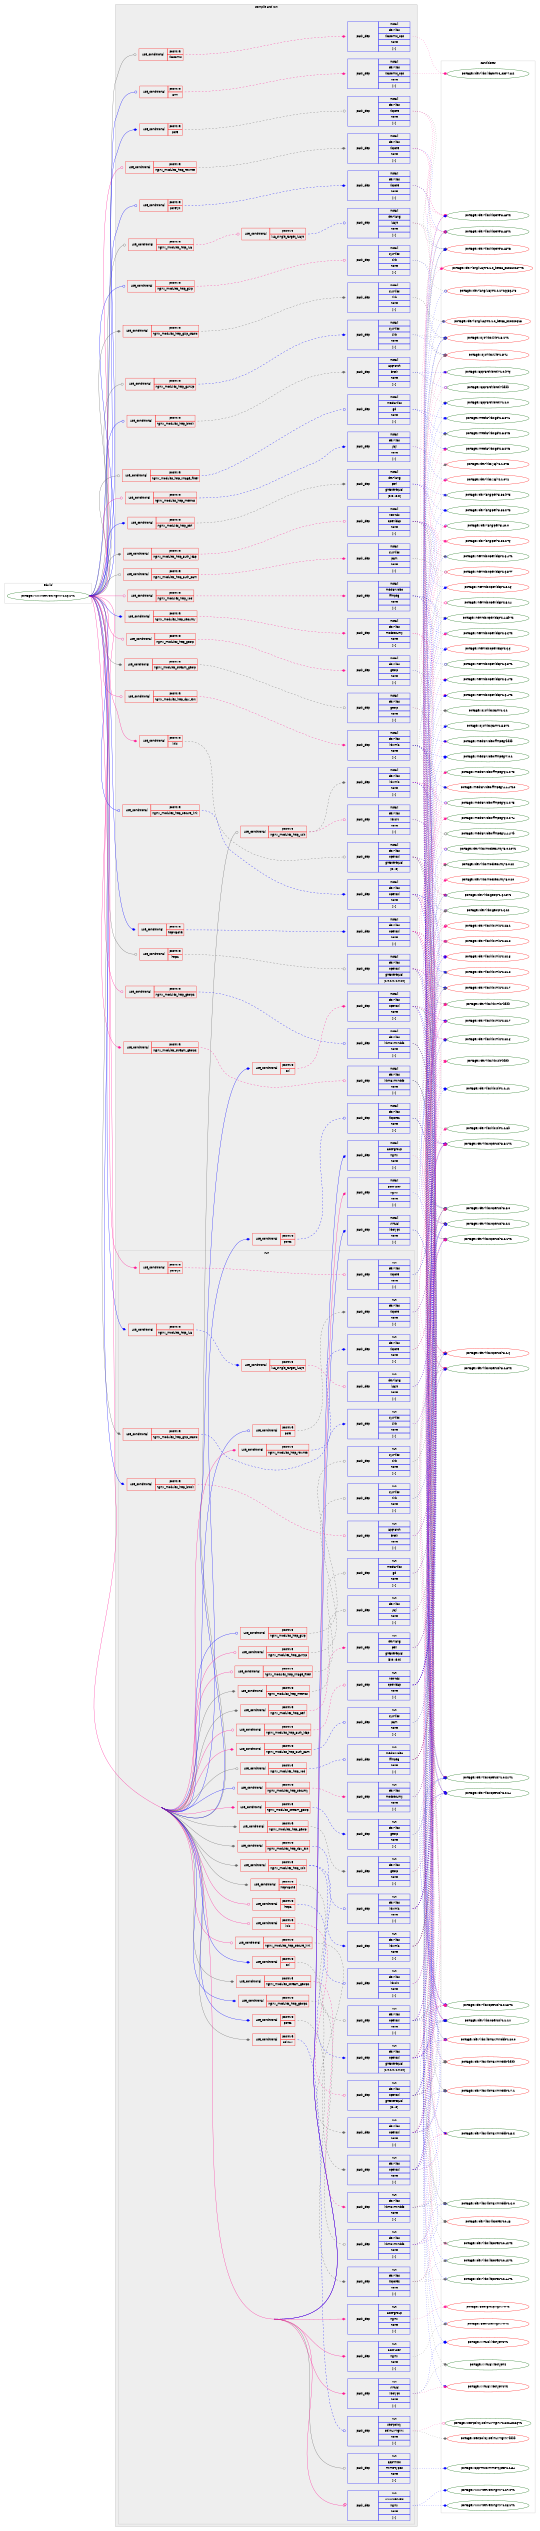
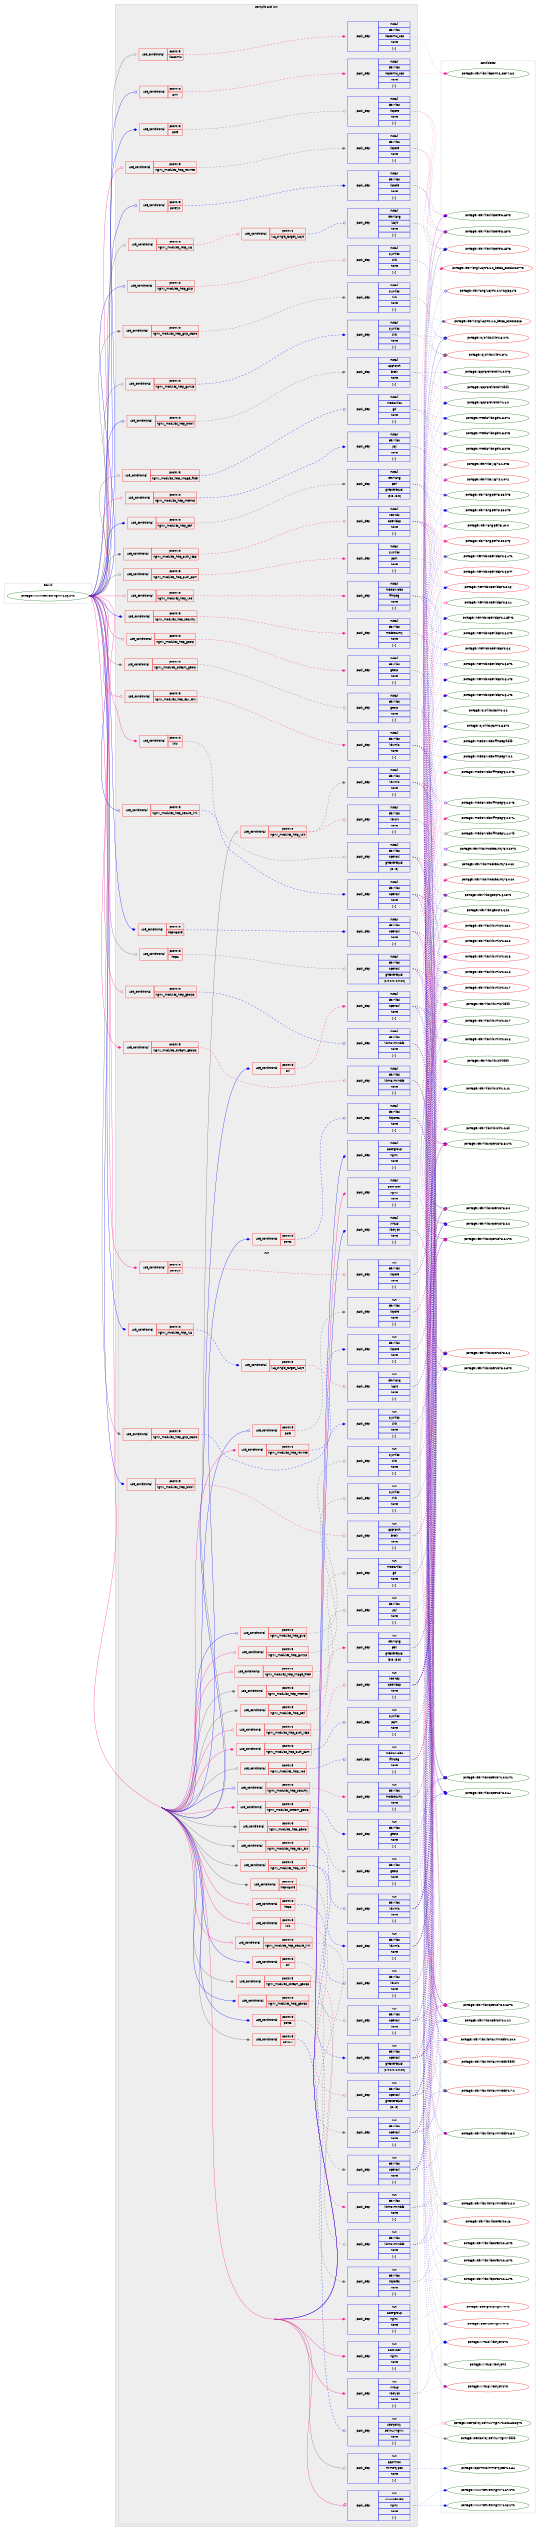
node "portage://media-video/ffmpeg-4.4.4-r10": removed
node "portage://sec-policy/selinux-nginx-9999": color red -> darkgreen
